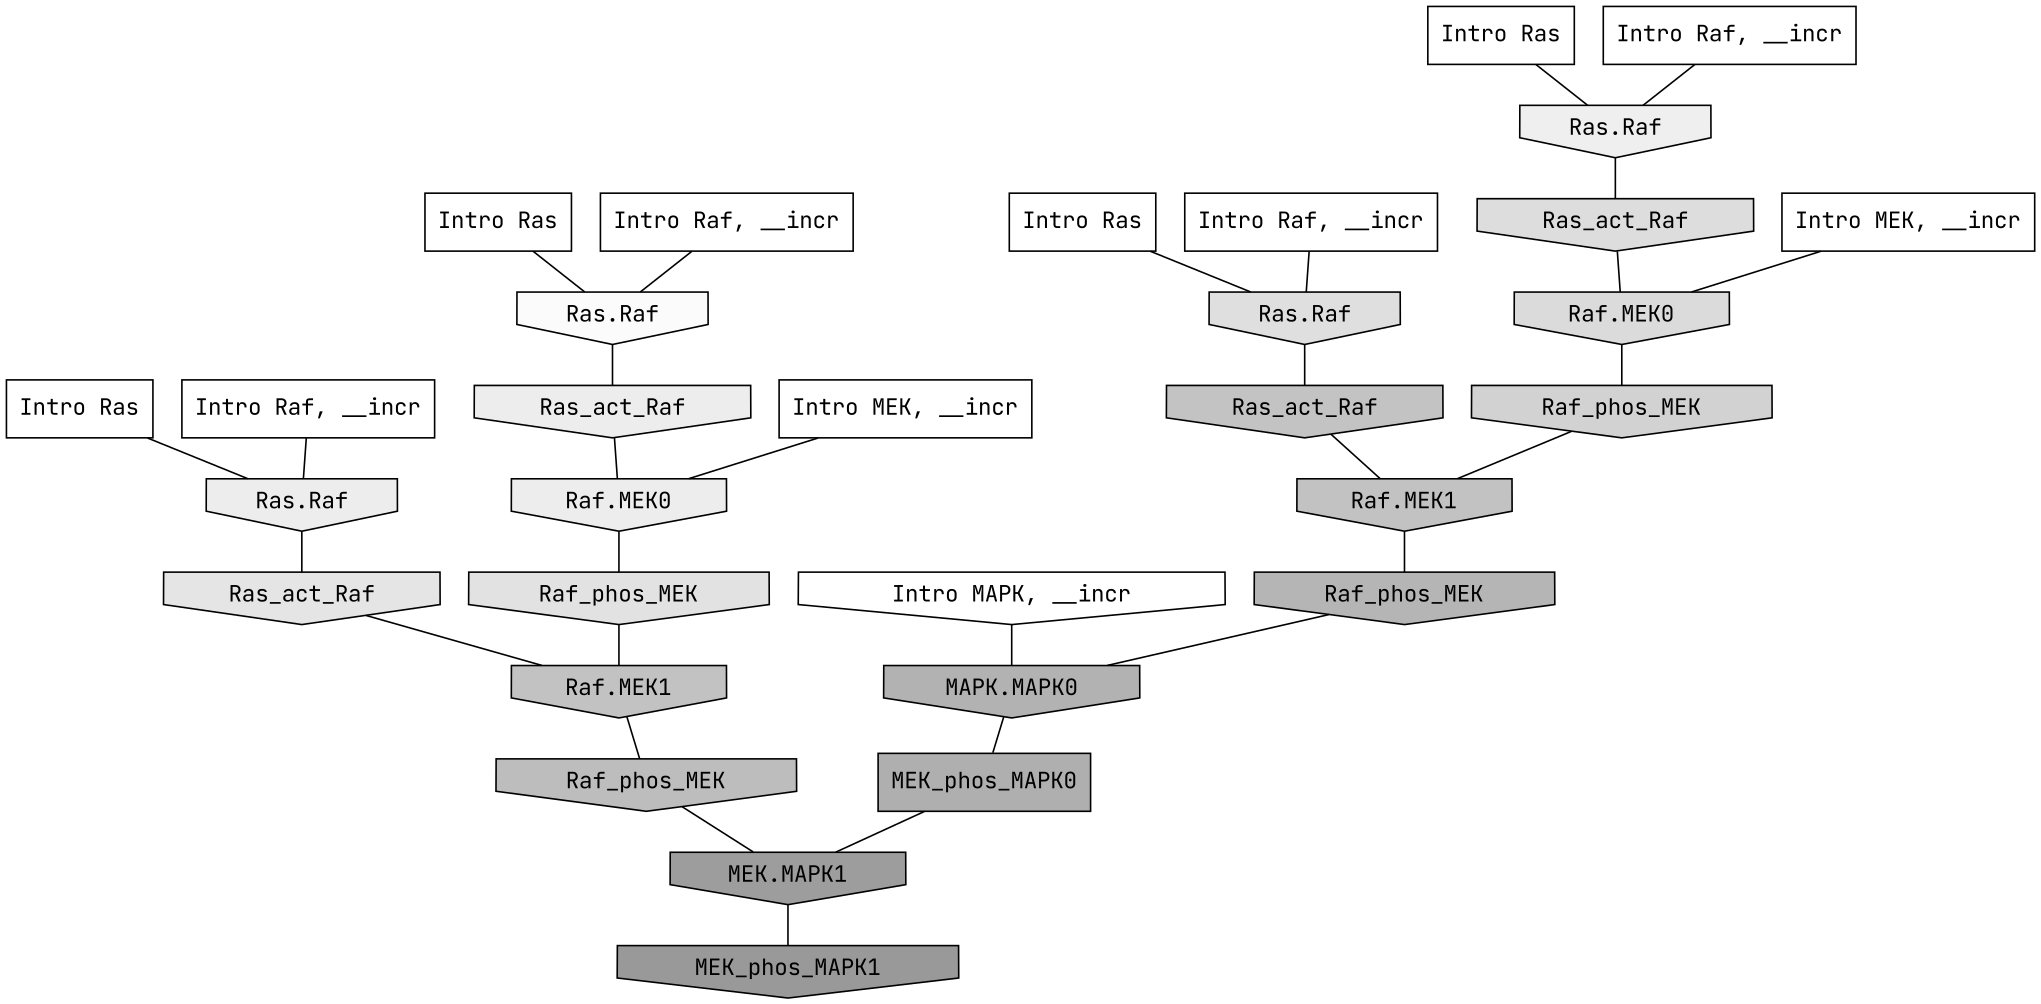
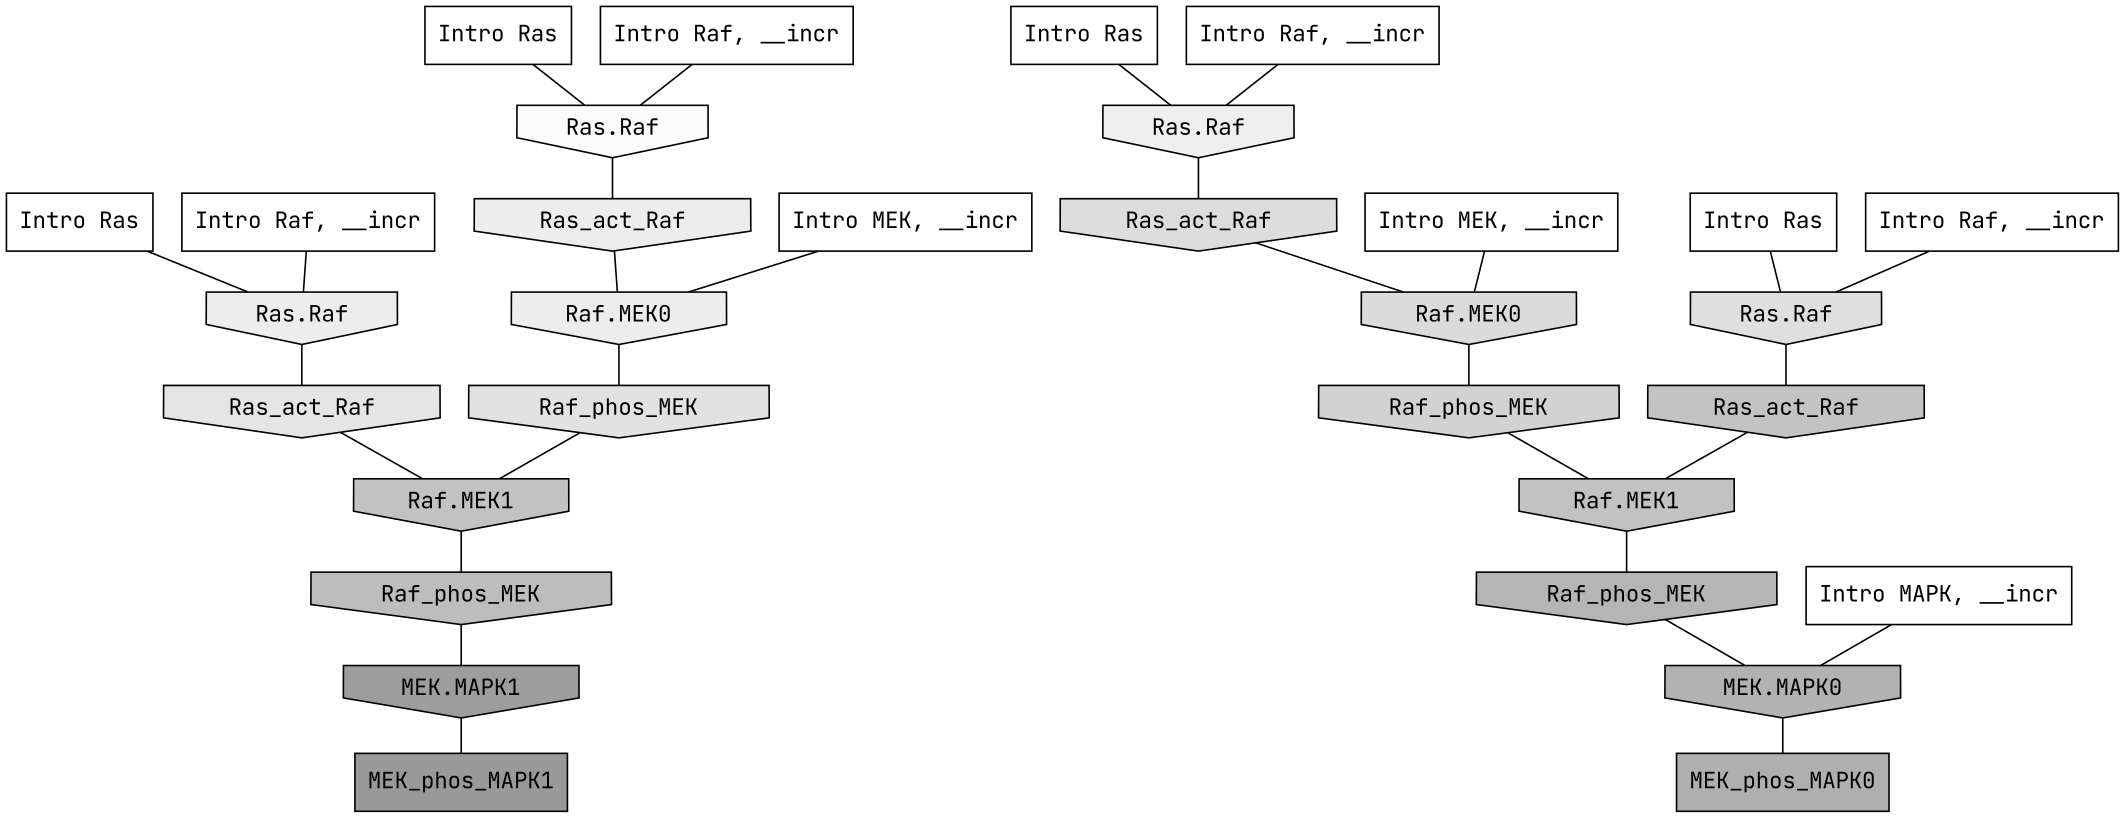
node "Intro MAPK, __incr": shape invhouse -> box
node "MAPK.MAPK0": label "MAPK.MAPK0" -> "MEK.MAPK0"
edge "MEK_phos_MAPK0" -- "MEK.MAPK1": removed
node "MEK_phos_MAPK1": shape invhouse -> box
